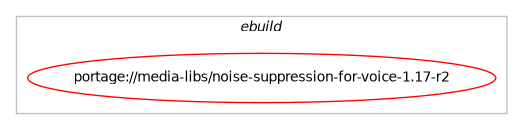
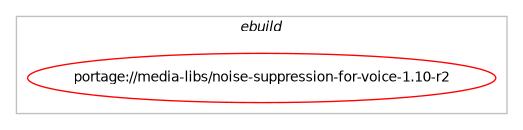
node "portage://media-libs/noise-suppression-for-voice-1.17-r2": label "portage://media-libs/noise-suppression-for-voice-1.17-r2" -> "portage://media-libs/noise-suppression-for-voice-1.10-r2"
